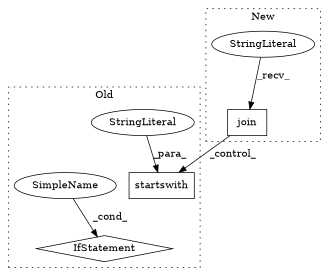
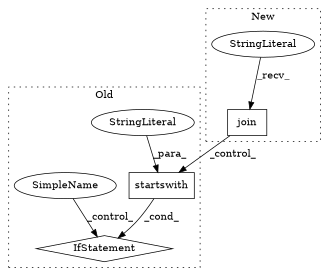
edge "SimpleName" -> "IfStatement": label "_cond_" -> "_control_"
edge "startswith" -> "IfStatement": added, label "_cond_"
